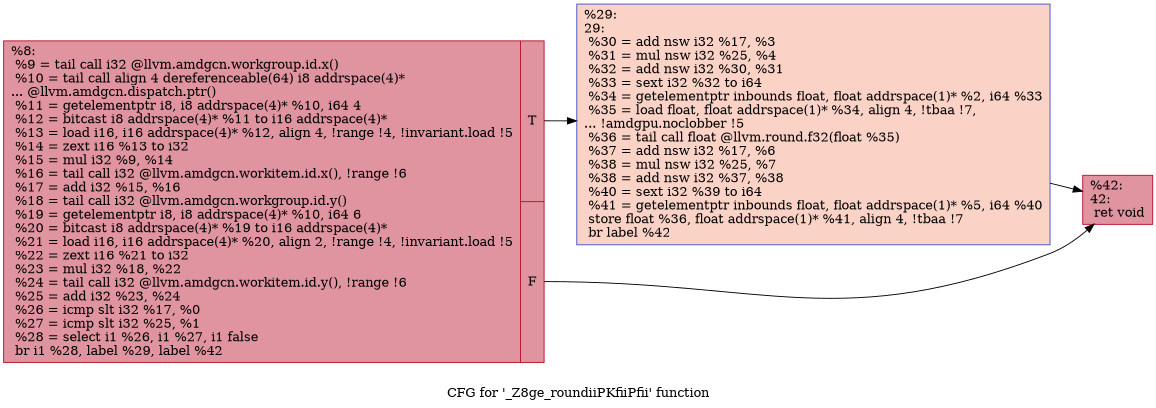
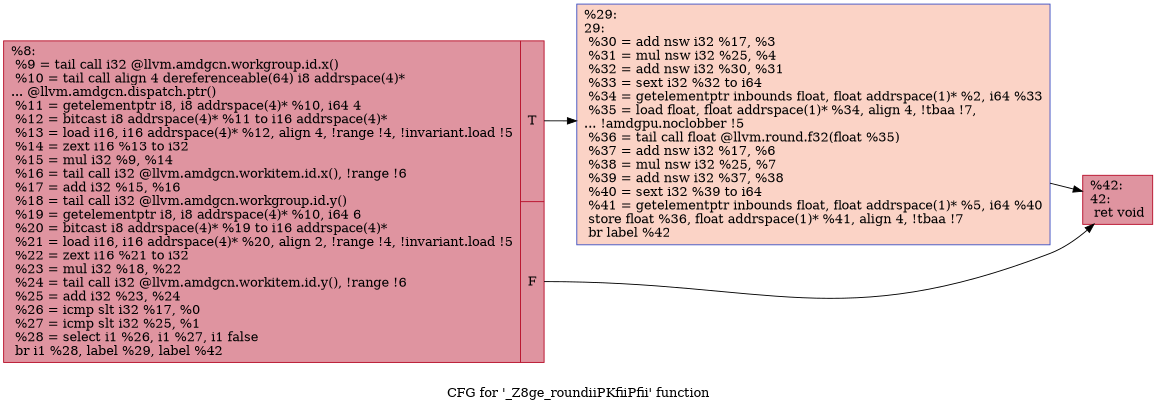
node "%29:": text "%38 = add nsw i32 %37, %38" -> "%39 = add nsw i32 %37, %38"
